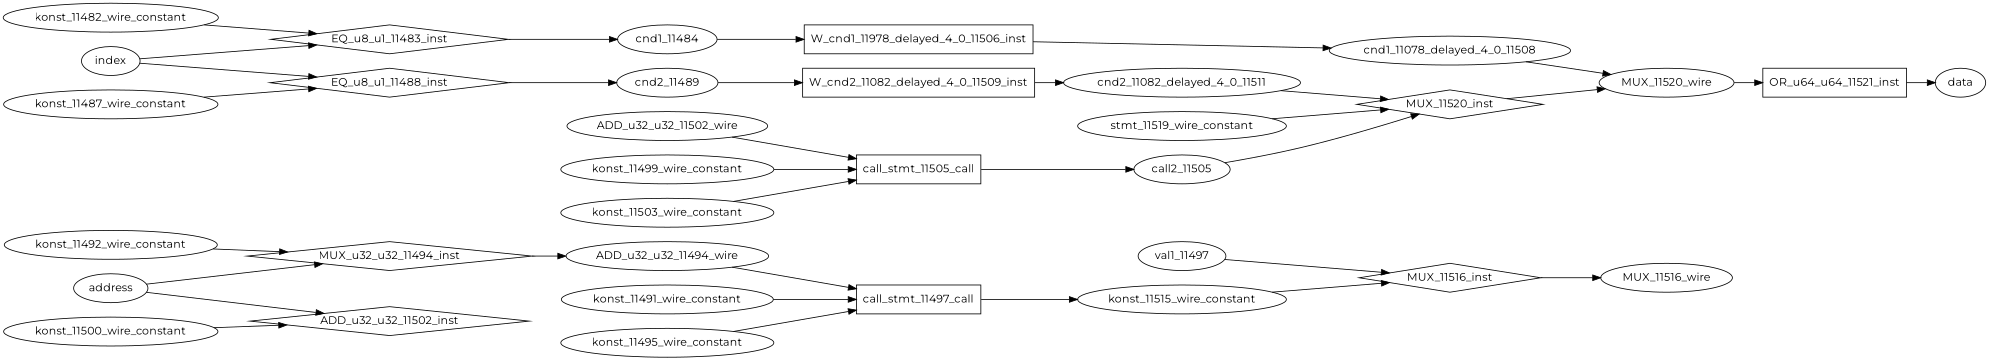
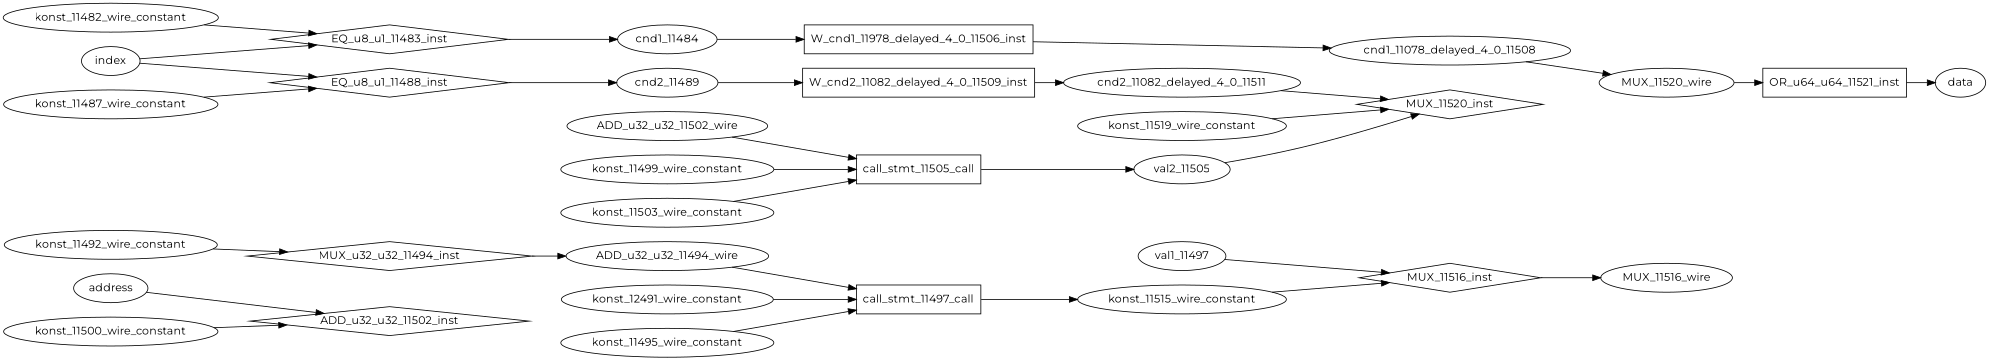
edge "MUX_11520_inst" -> "MUX_11520_wire": removed
node "stmt_11519_wire_constant": label "stmt_11519_wire_constant" -> "konst_11519_wire_constant"
node "call2_11505": label "call2_11505" -> "val2_11505"
edge "address" -> "MUX_u32_u32_11494_inst": removed
node "konst_11491_wire_constant": label "konst_11491_wire_constant" -> "konst_12491_wire_constant"
